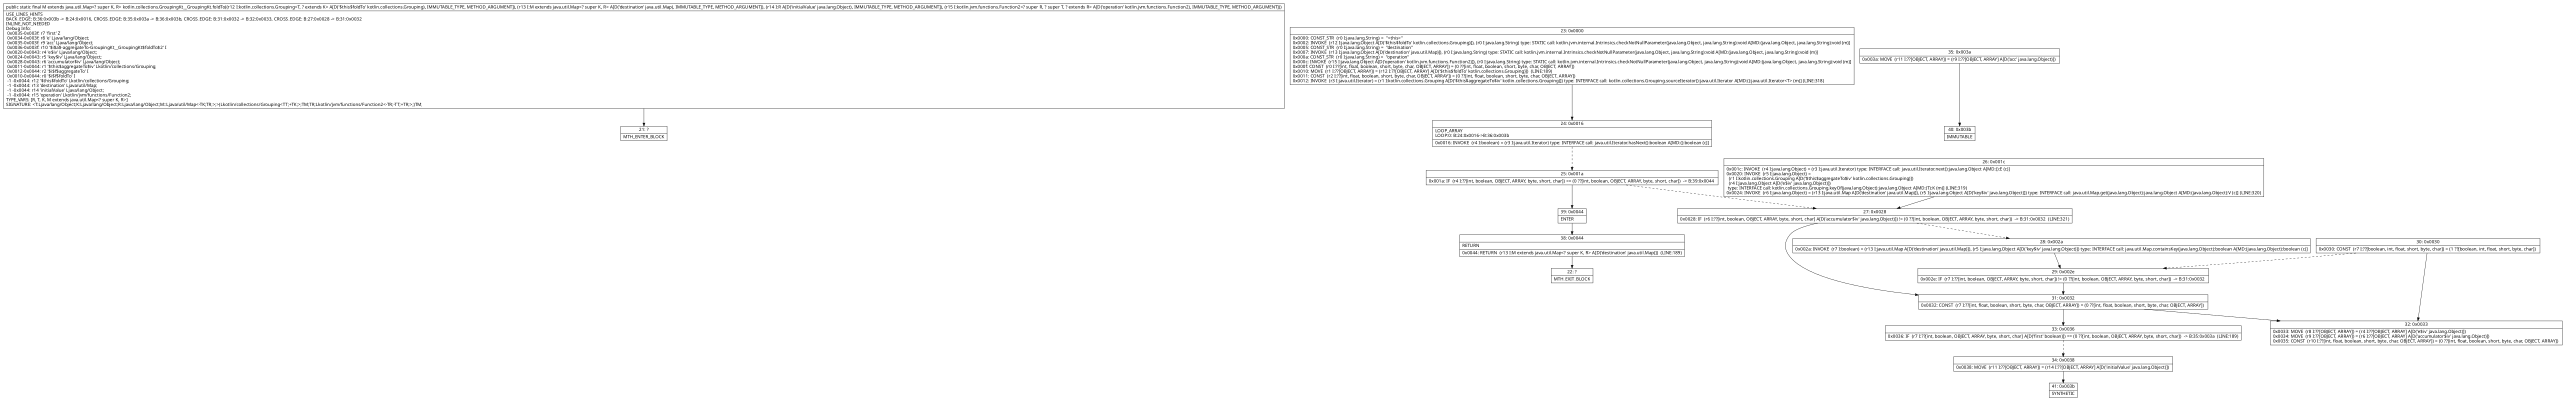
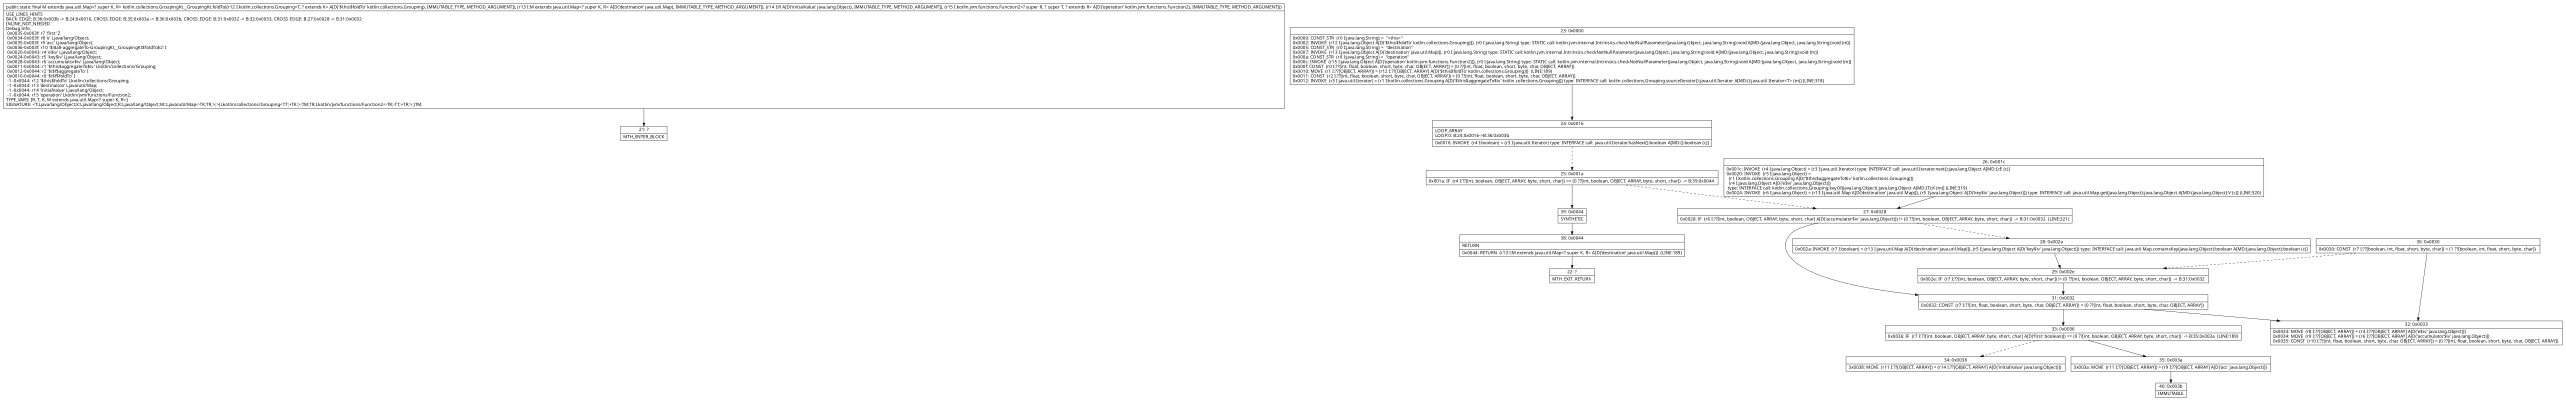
node "39: 0x0044": text "ENTER" -> "SYNTHETIC"
node "22: ?": text "MTH_EXIT_BLOCK" -> "MTH_EXIT_RETURN"
edge "33: 0x0036" -> "35: 0x003a": added
node "41: 0x003b": removed
